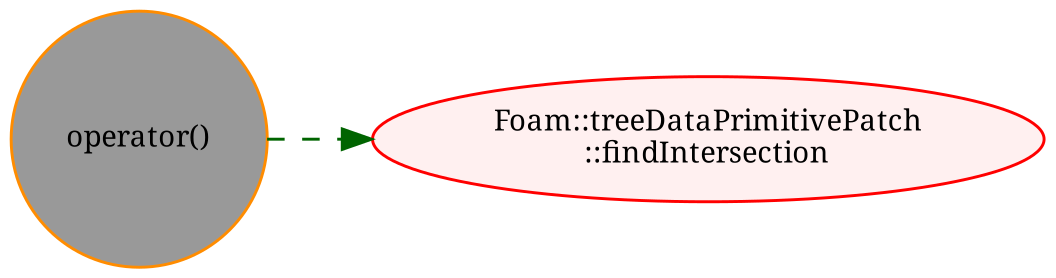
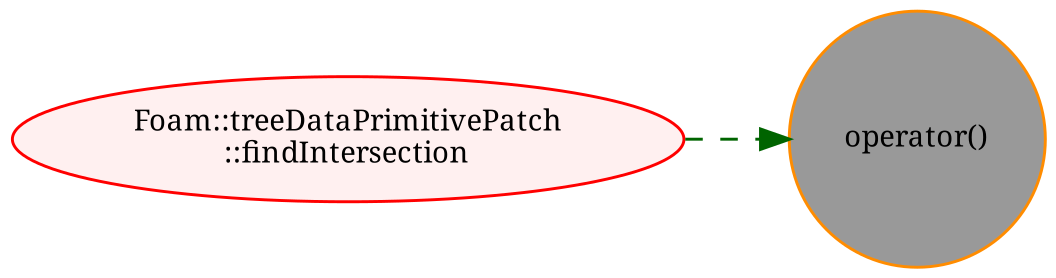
edge "operator()" -> "Foam::treeDataPrimitivePatch ::findIntersection": reversed
